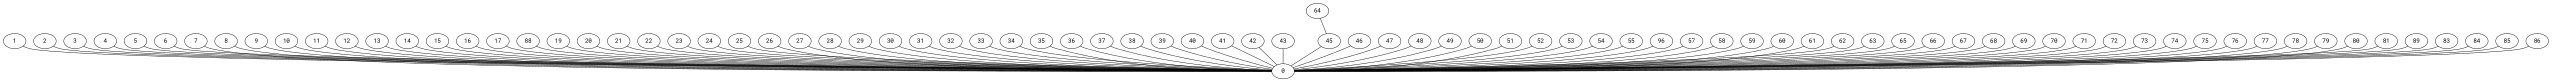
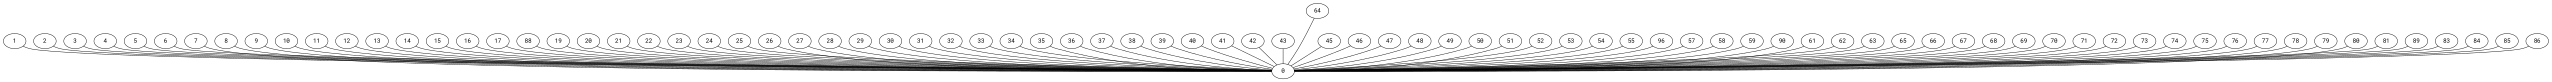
edge "64" -- "45": now "64" -- "0"
node "60": label "60" -> "90"
